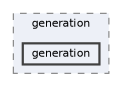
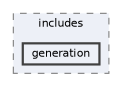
cluster "generation": label "generation" -> "includes"
